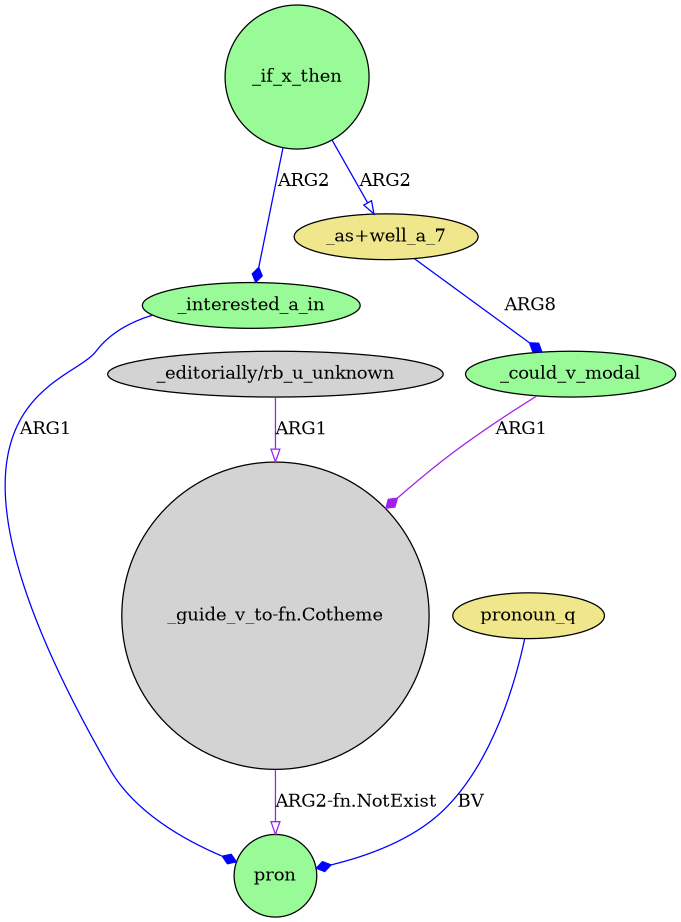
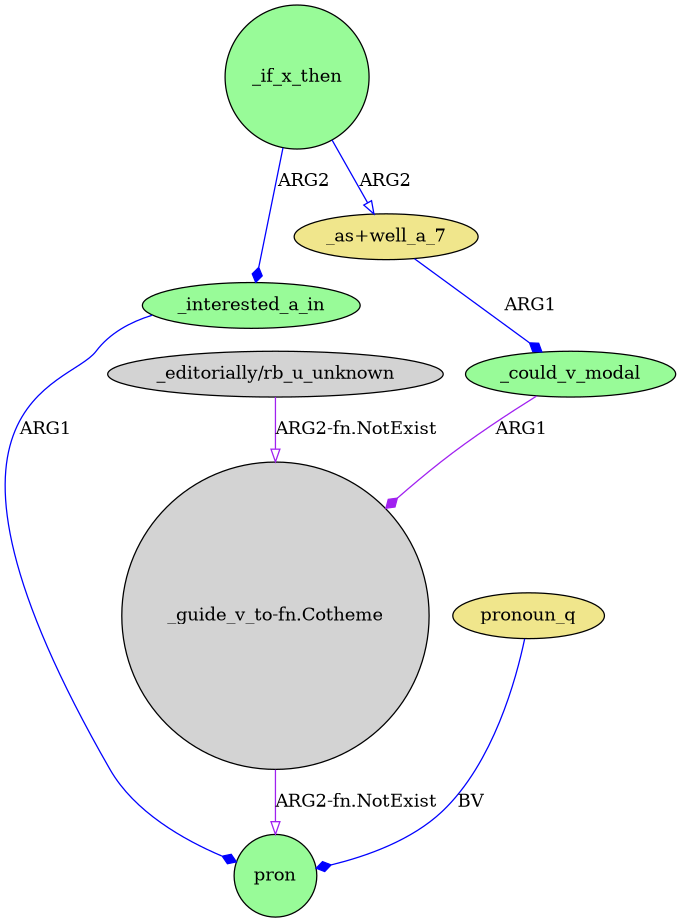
edge "_as+well_a_7" -> "_could_v_modal": label "ARG8" -> "ARG1"
edge "_editorially/rb_u_unknown" -> "_guide_v_to-fn.Cotheme": label "ARG1" -> "ARG2-fn.NotExist"
